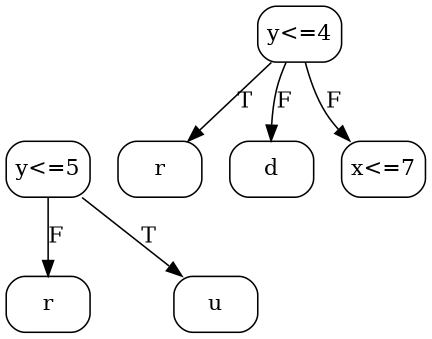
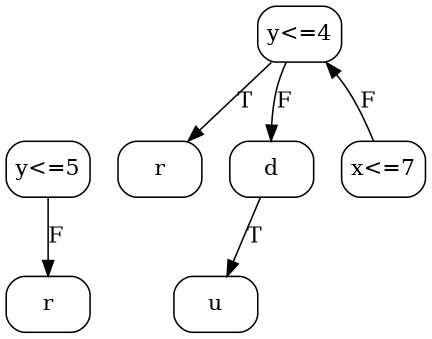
edge "y<=4" -> "x<=7": reversed
edge "y<=5" -> "u": now "d" -> "u"
